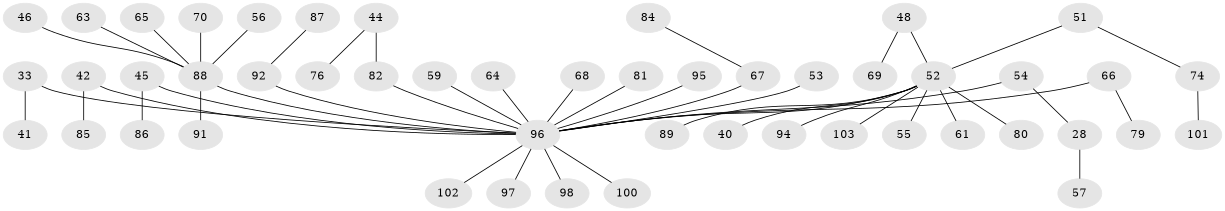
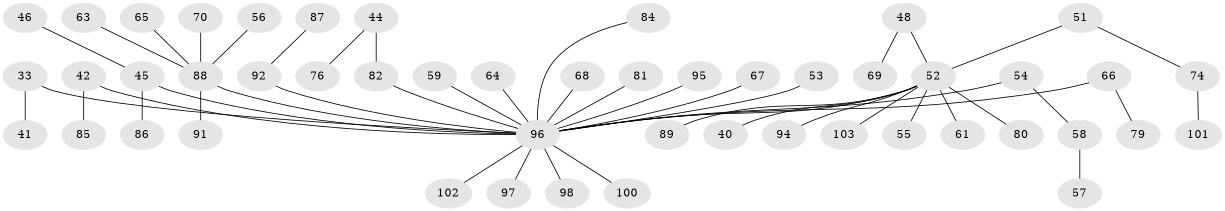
edge "46" -- "88": now "46" -- "45"
edge "84" -- "67": now "84" -- "96"
node "28": label "28" -> "58"
